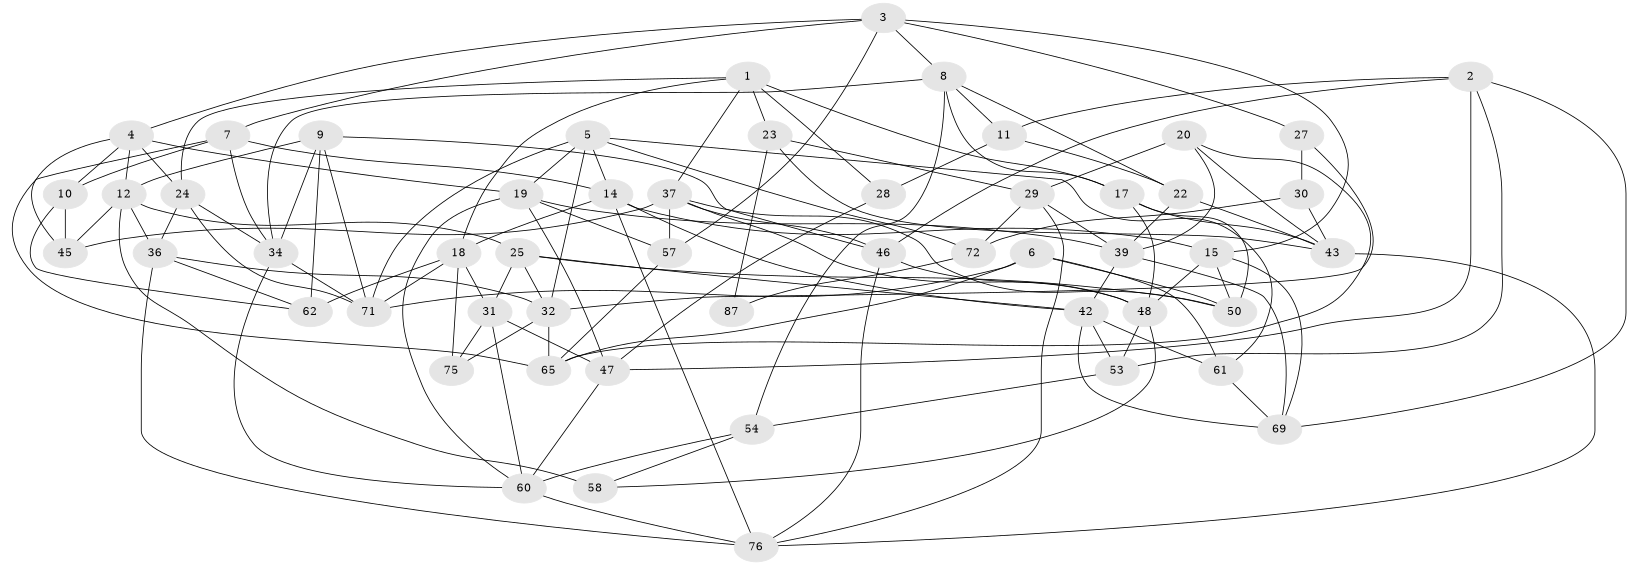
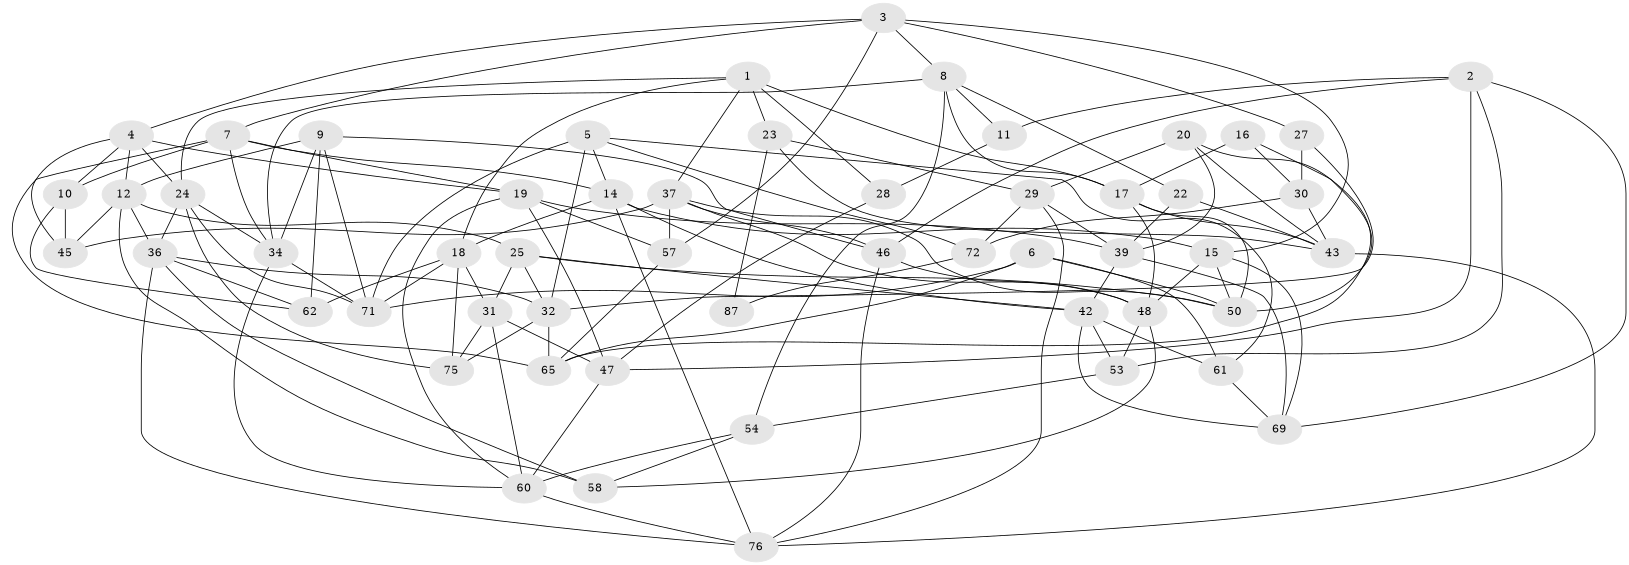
node "16": added
edge "11" -- "22": removed
edge "5" -- "19": now "7" -- "19"
edge "24" -- "75": added
edge "36" -- "58": added
